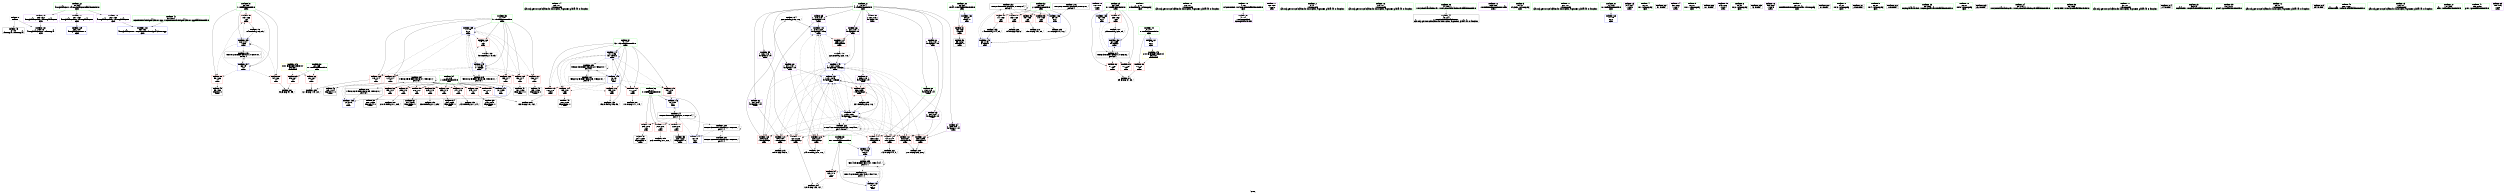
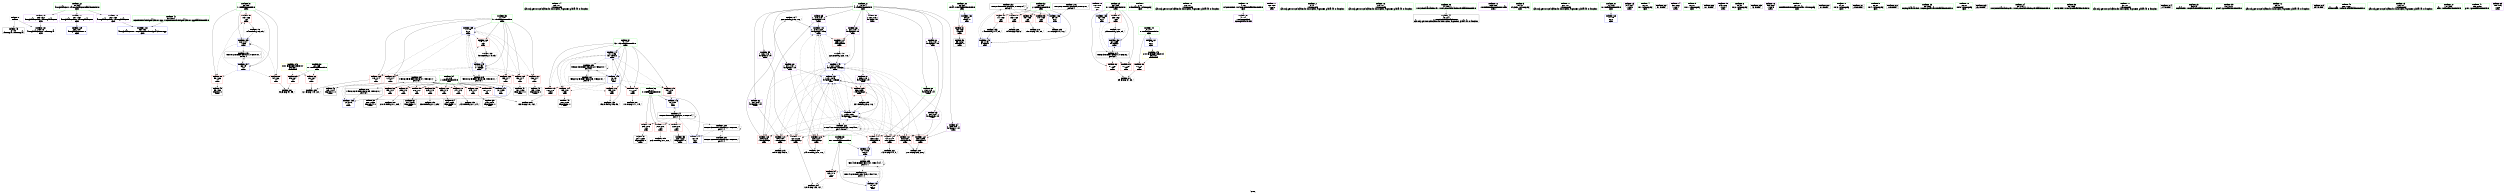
node "NodeID: 70": text "main" -> "pts"
